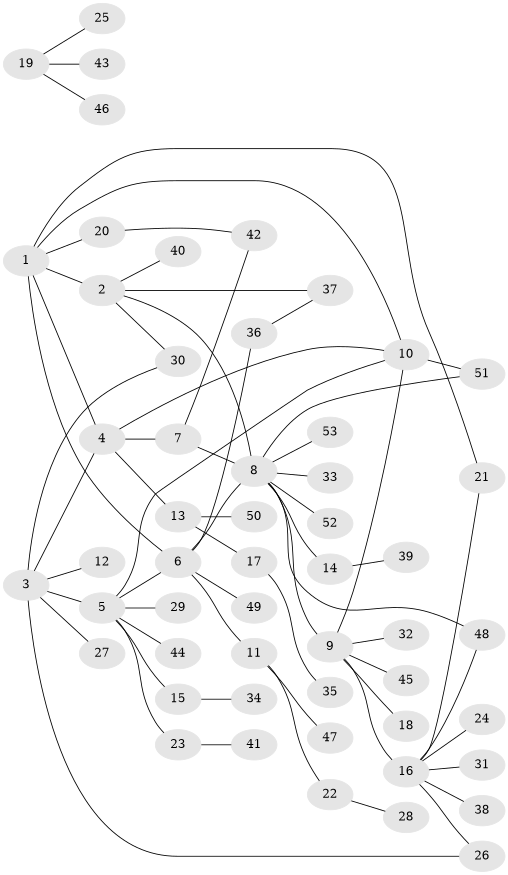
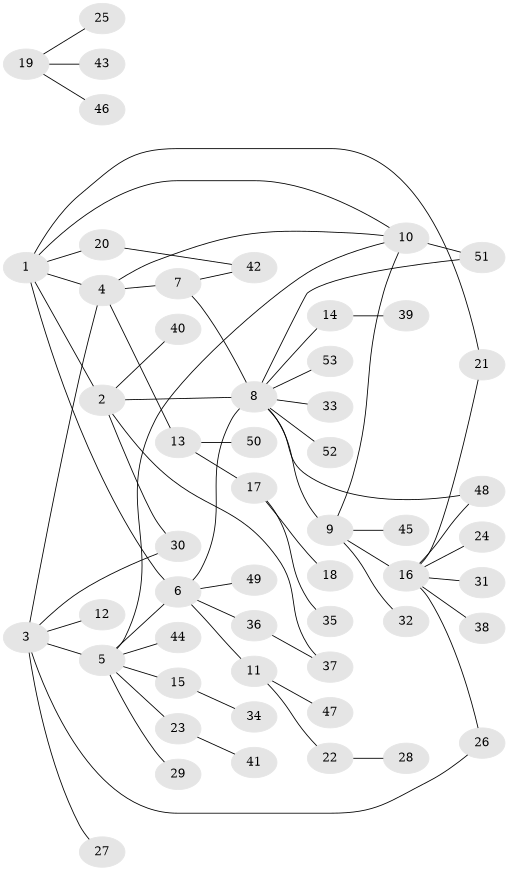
edge "9" -- "18": now "17" -- "18"
